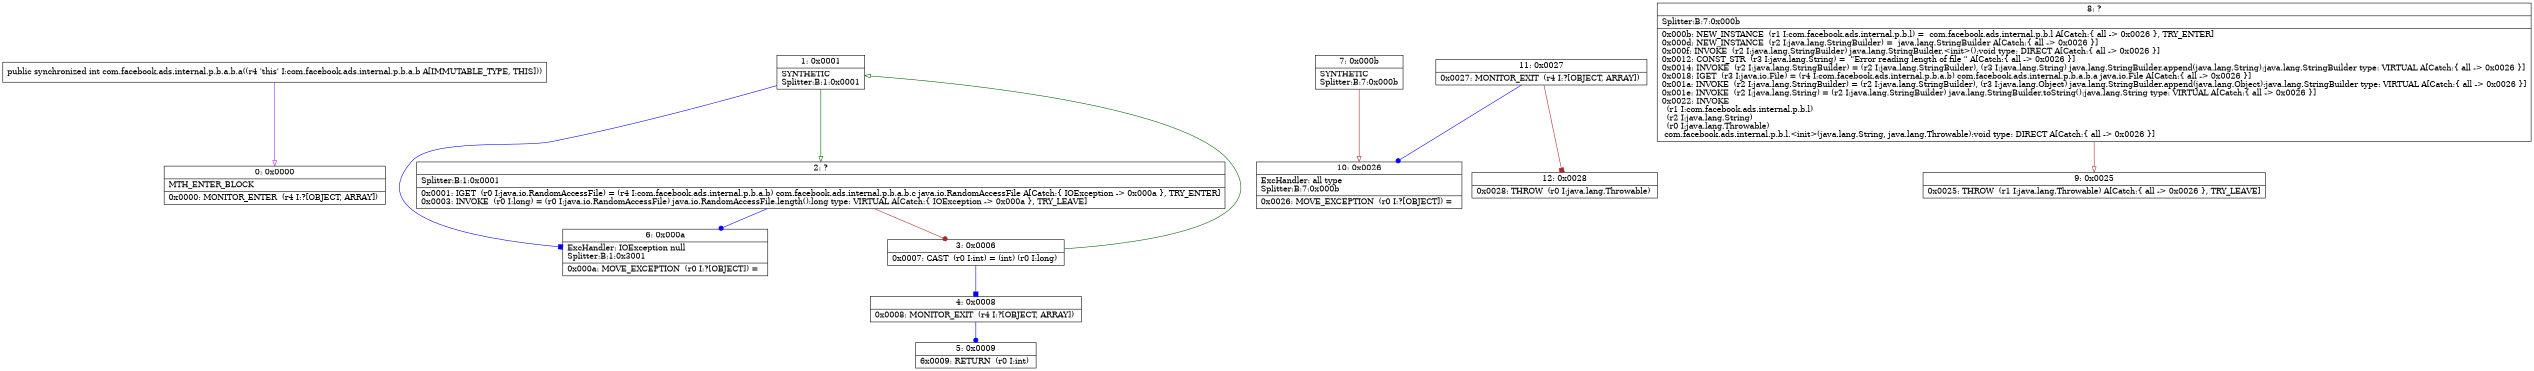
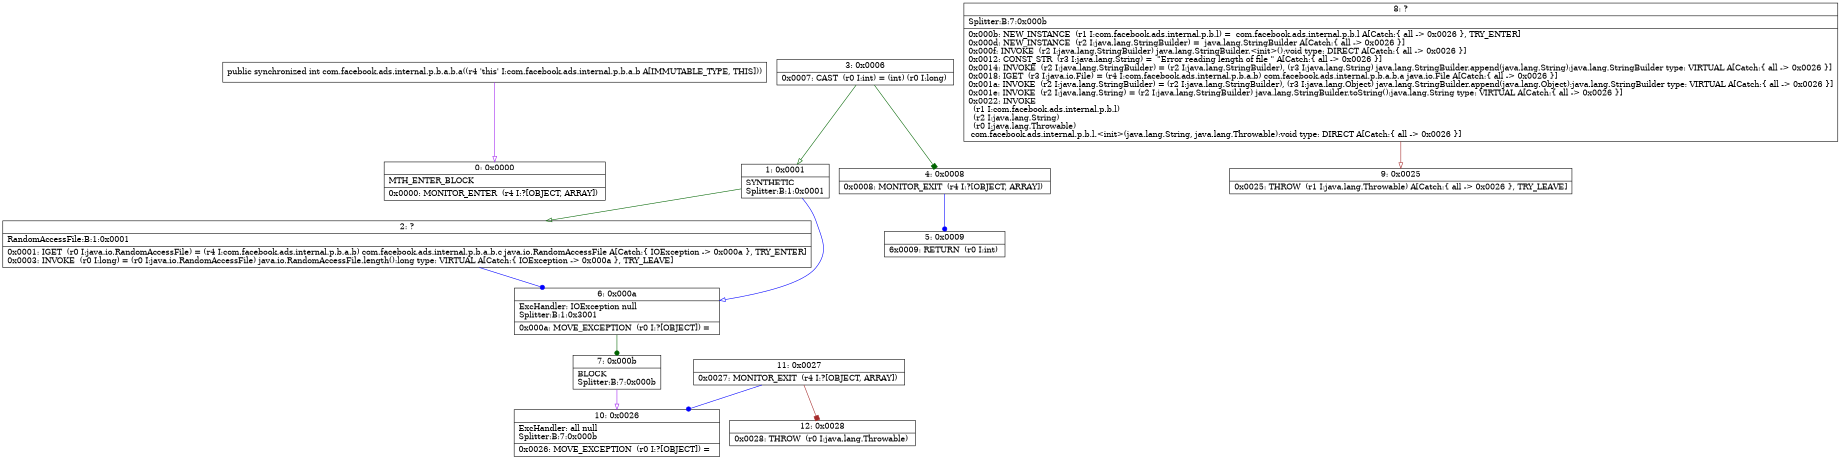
node "7: 0x000b": text "SYNTHETIC" -> "BLOCK"
edge "7: 0x000b" -> "10: 0x0026": color brown -> purple
edge "1: 0x0001" -> "6: 0x000a": arrowhead box -> onormal
node "2: ?": text "Splitter:B:1:0x0001" -> "RandomAccessFile:B:1:0x0001"
node "10: 0x0026": text "ExcHandler: all type" -> "ExcHandler: all null"
edge "2: ?" -> "3: 0x0006": removed
edge "3: 0x0006" -> "4: 0x0008": color blue -> darkgreen
edge "6: 0x000a" -> "7: 0x000b": added
